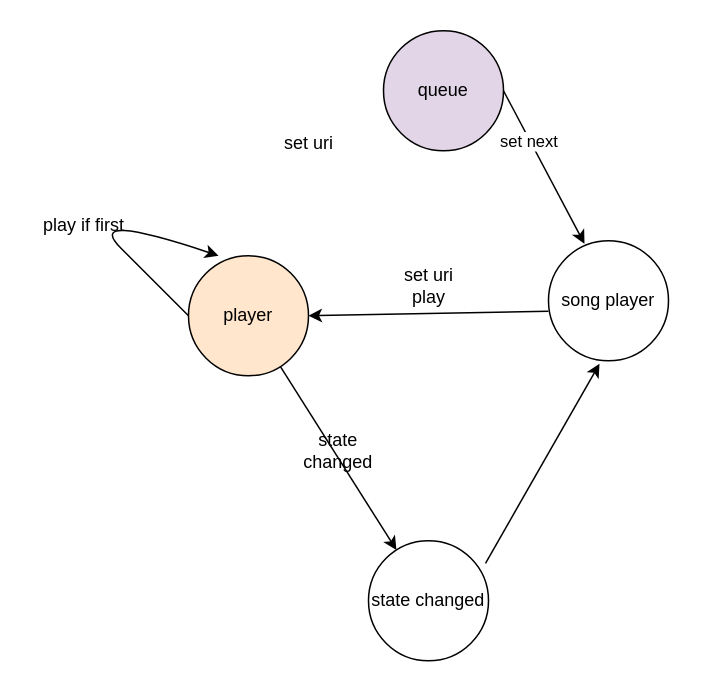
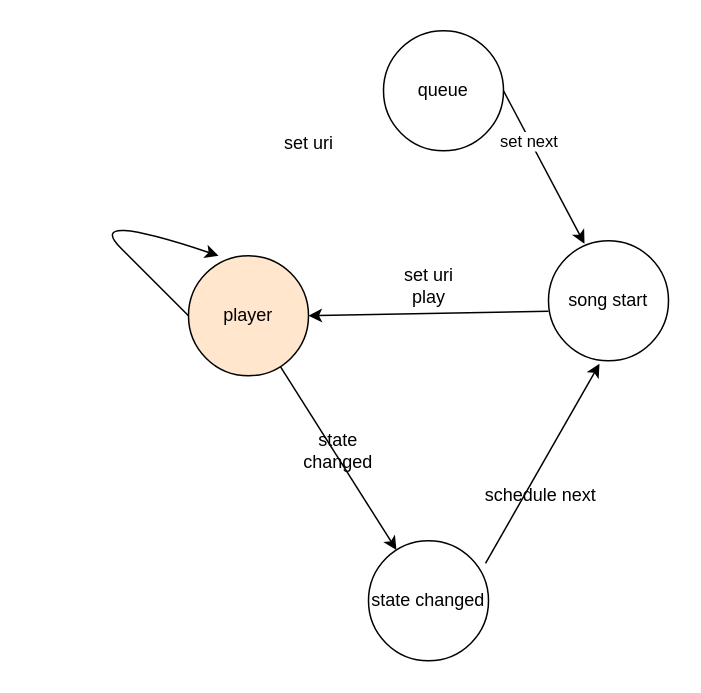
node "queue": fillcolor #e1d5e7 -> #ffffff
node "play if first": removed
node "song player": label "song player" -> "song start"
node "schedule next": added
